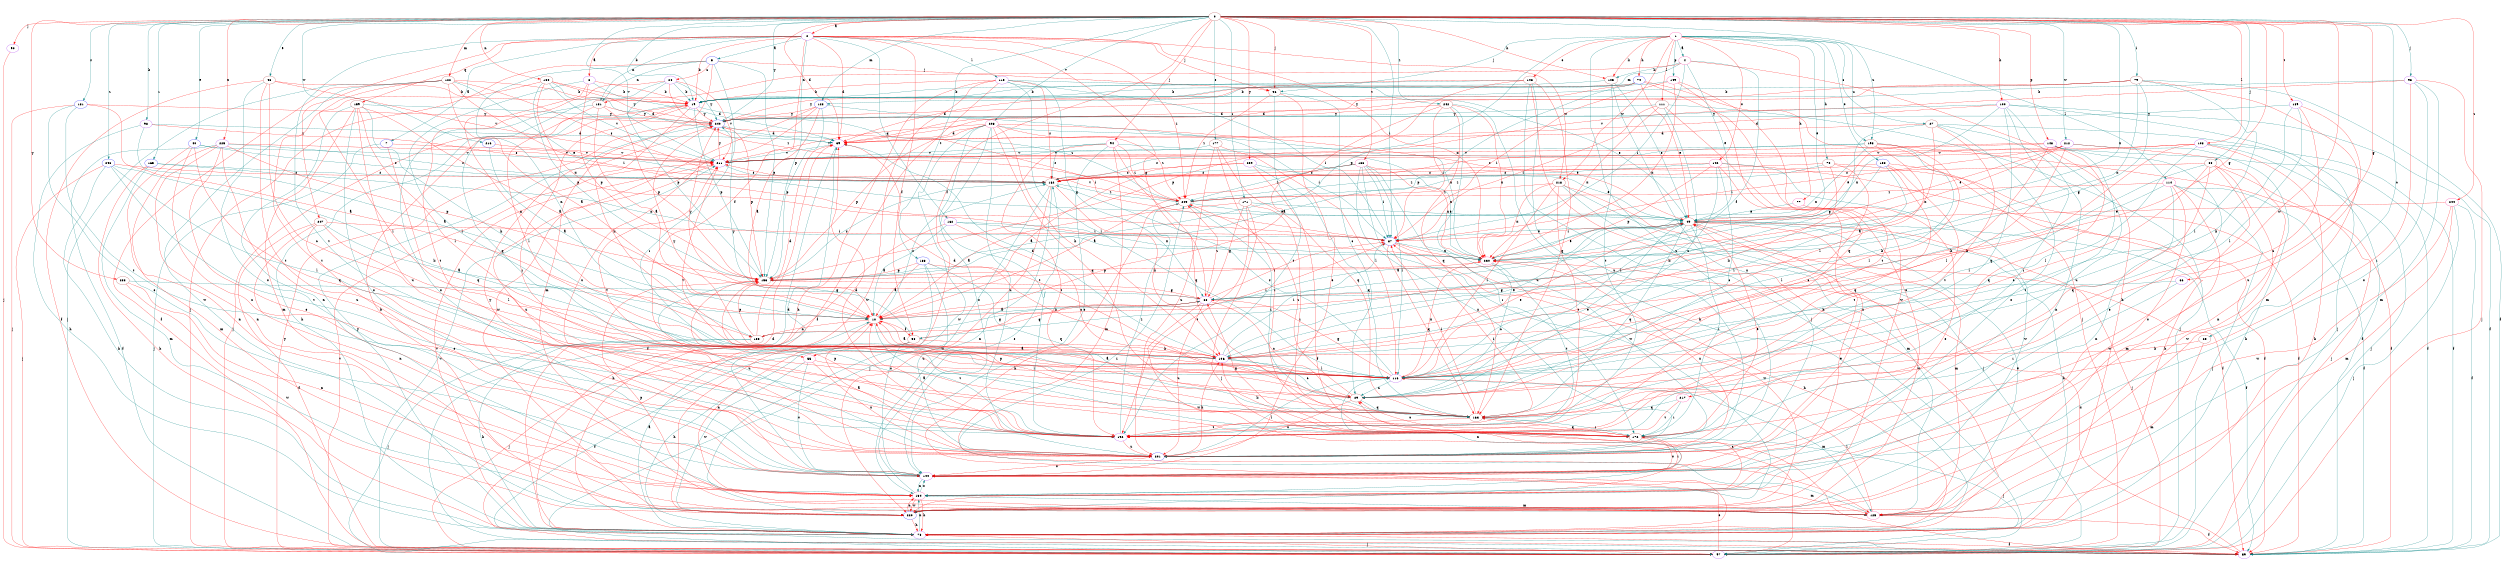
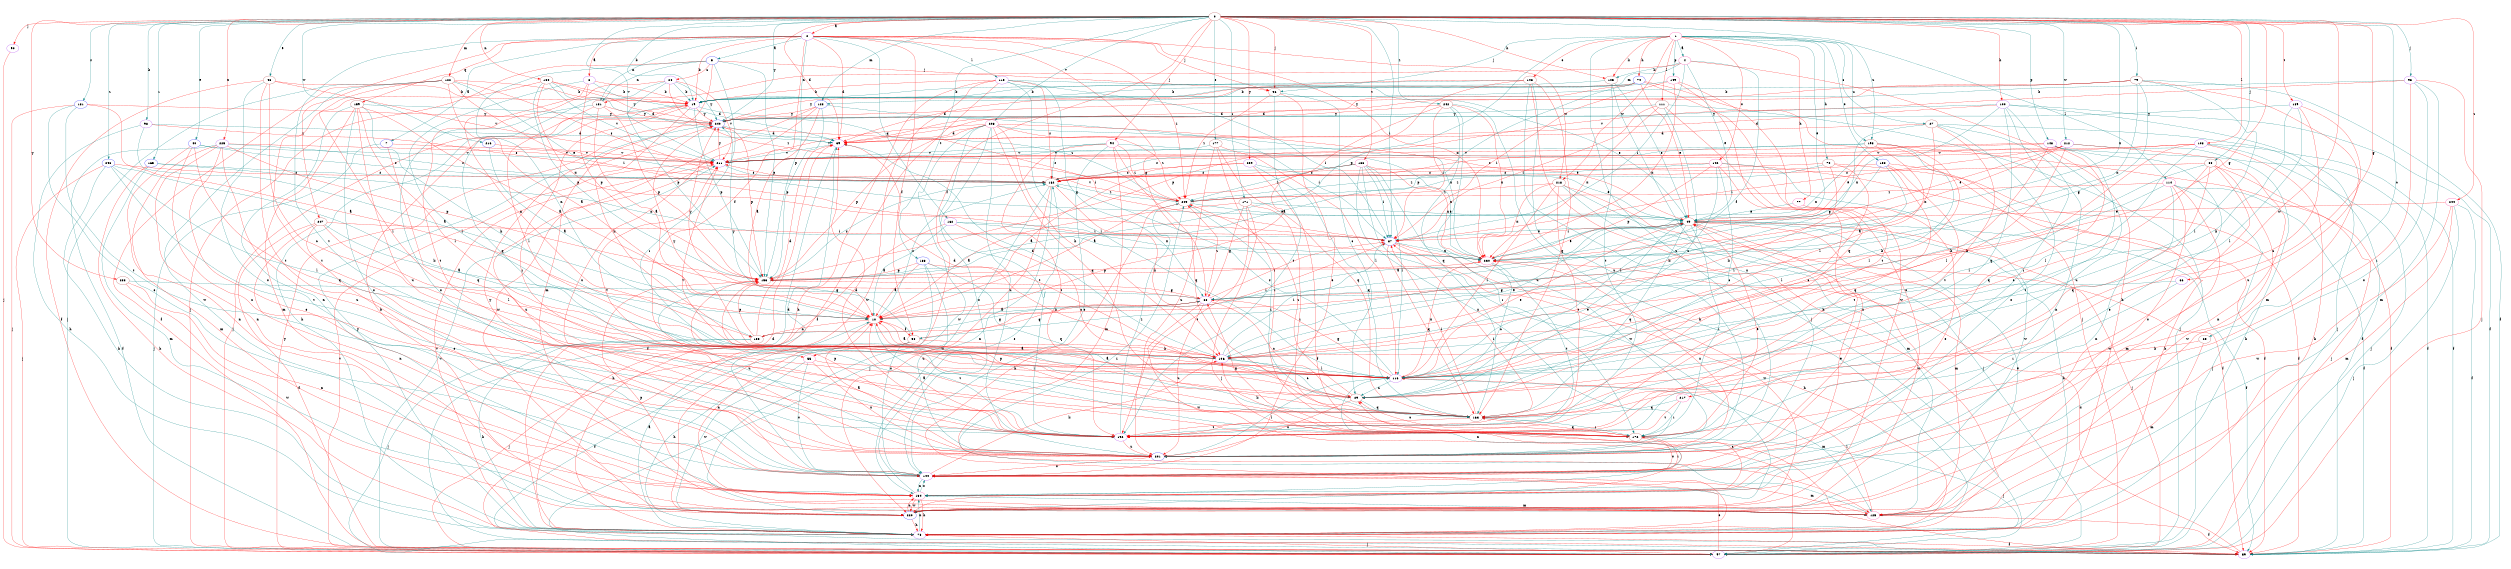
edge "0" -> "148": color red -> teal
edge "242" -> "163": color red -> teal
edge "201" -> "106": now "144" -> "106"
